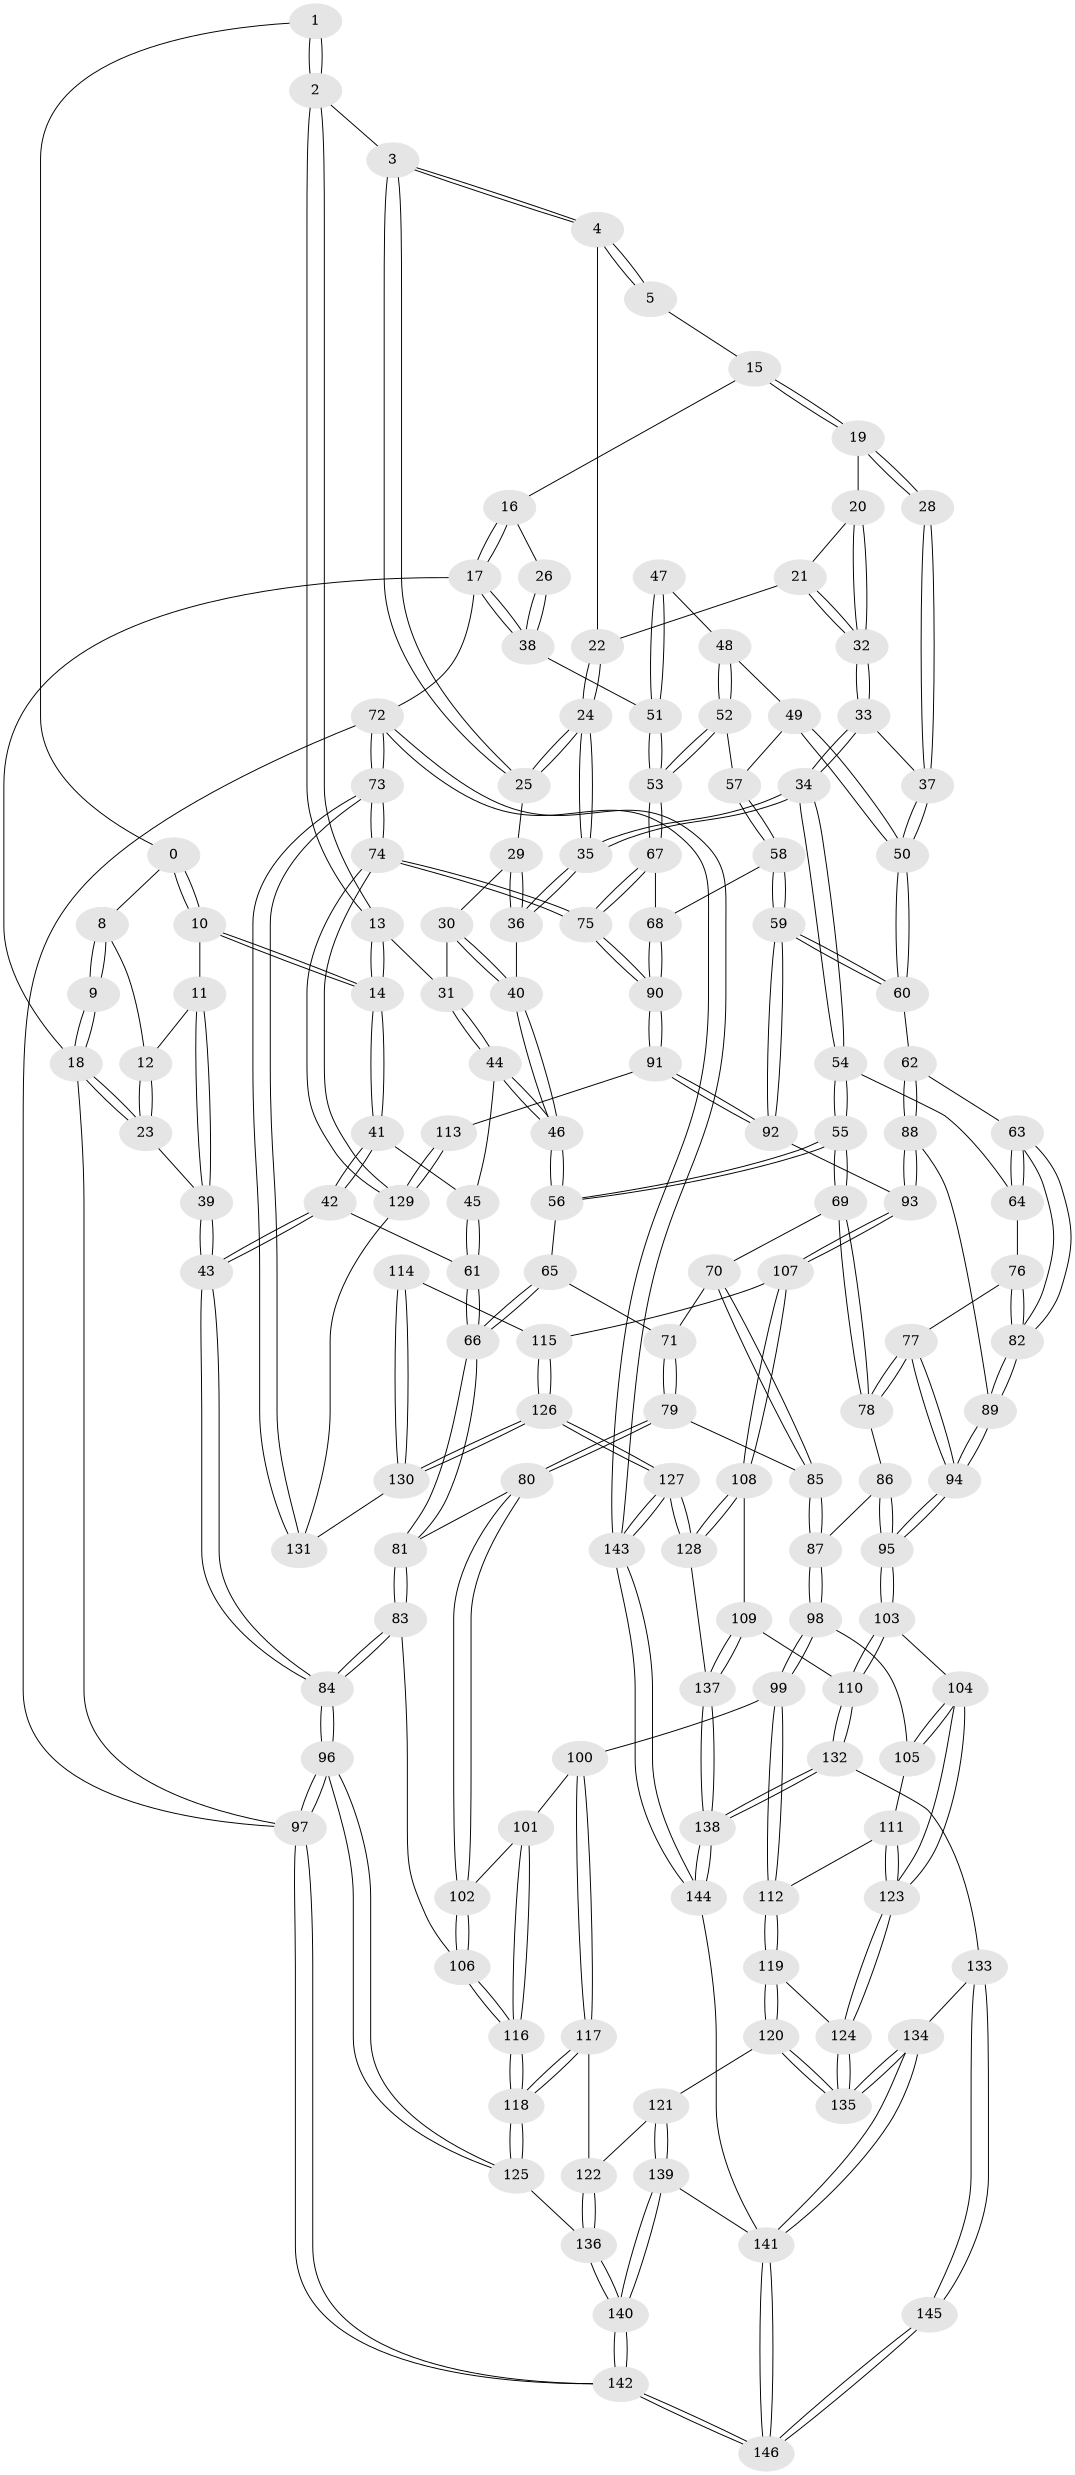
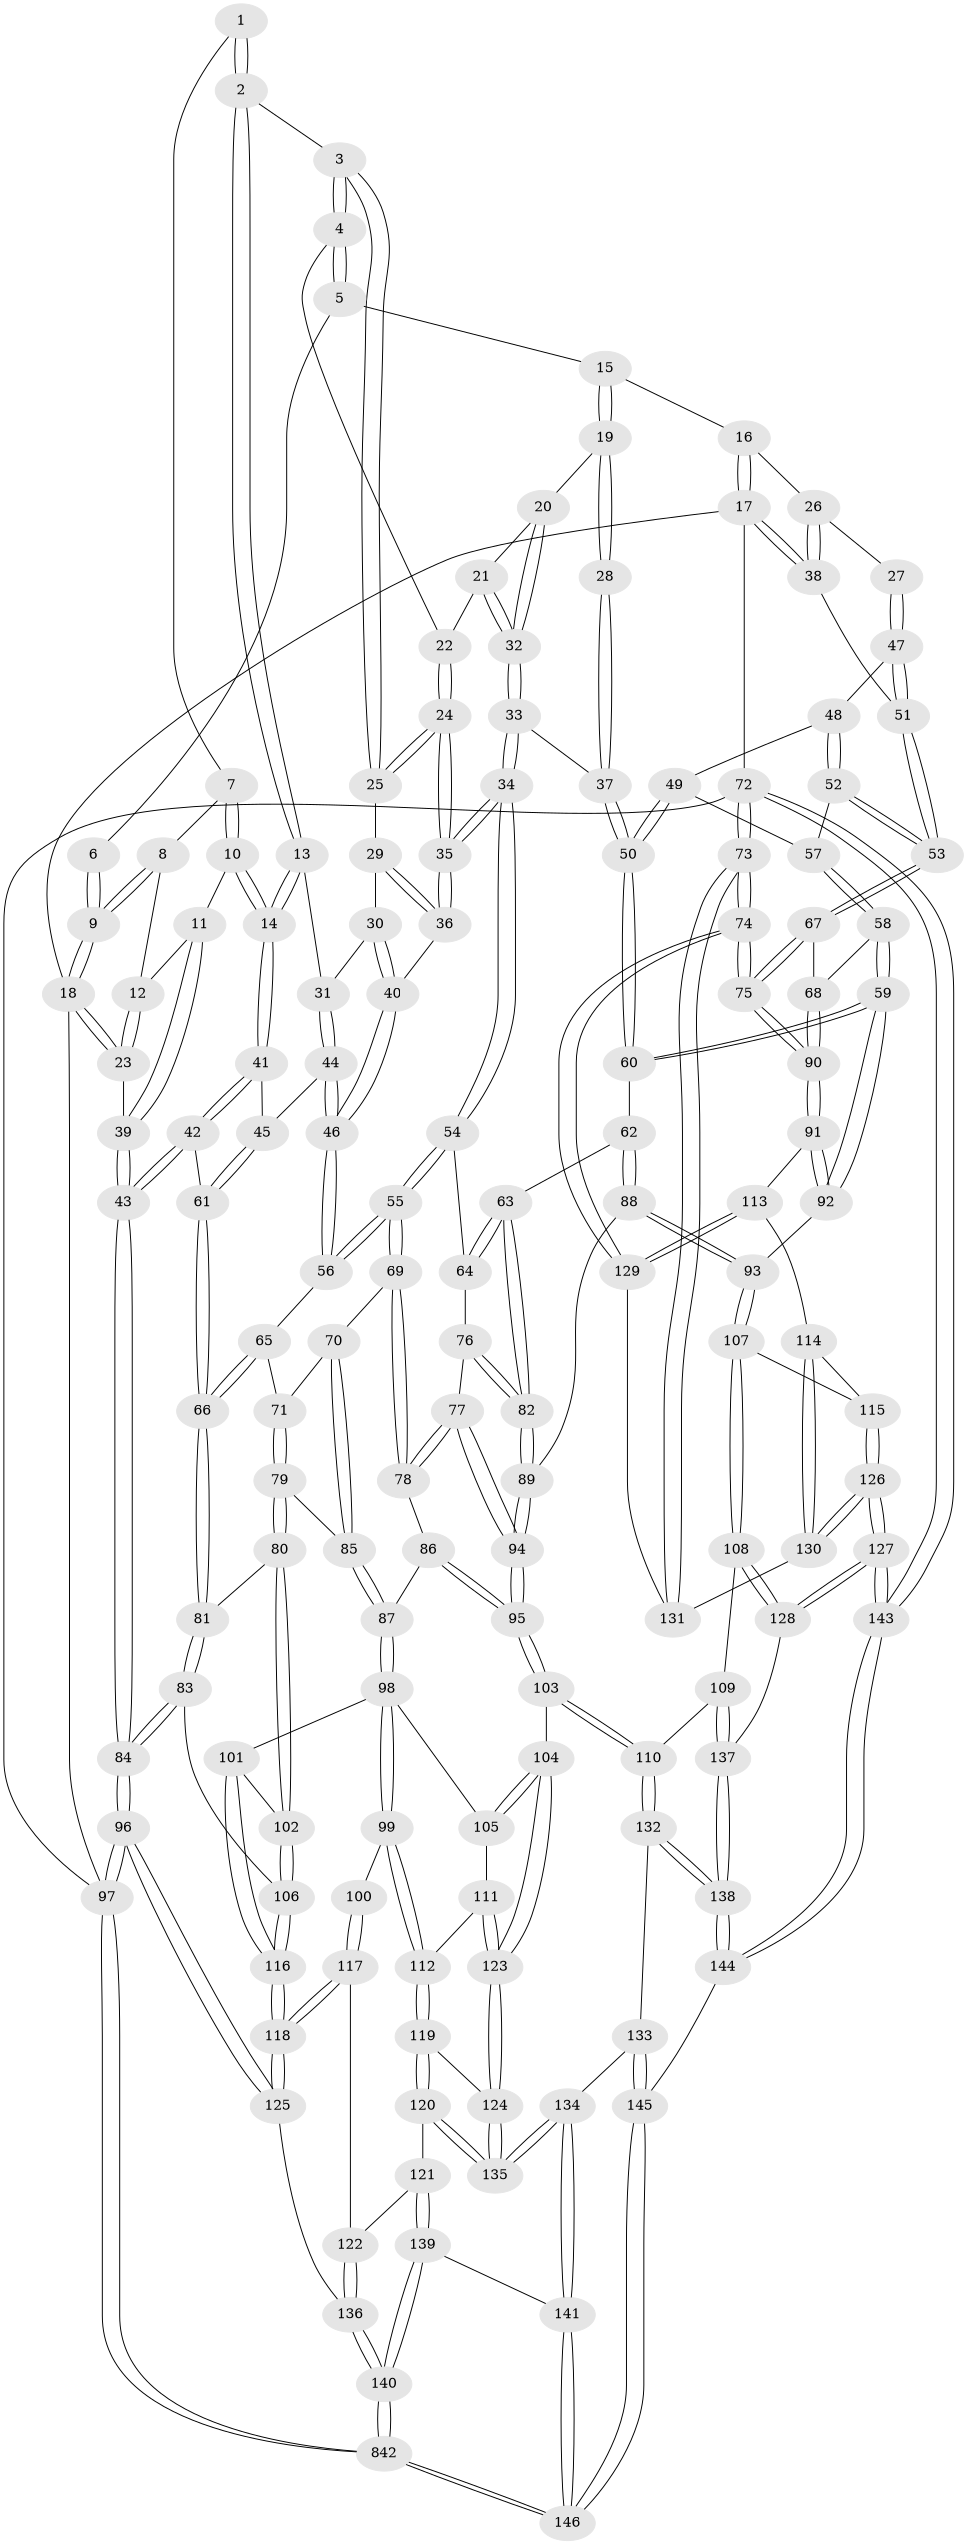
node "27": added
node "6": added
node "0": label "0" -> "7"
edge "113" -- "114": added
edge "100" -- "101": now "98" -- "101"
edge "144" -- "141": now "144" -- "145"
node "142": label "142" -> "842"
